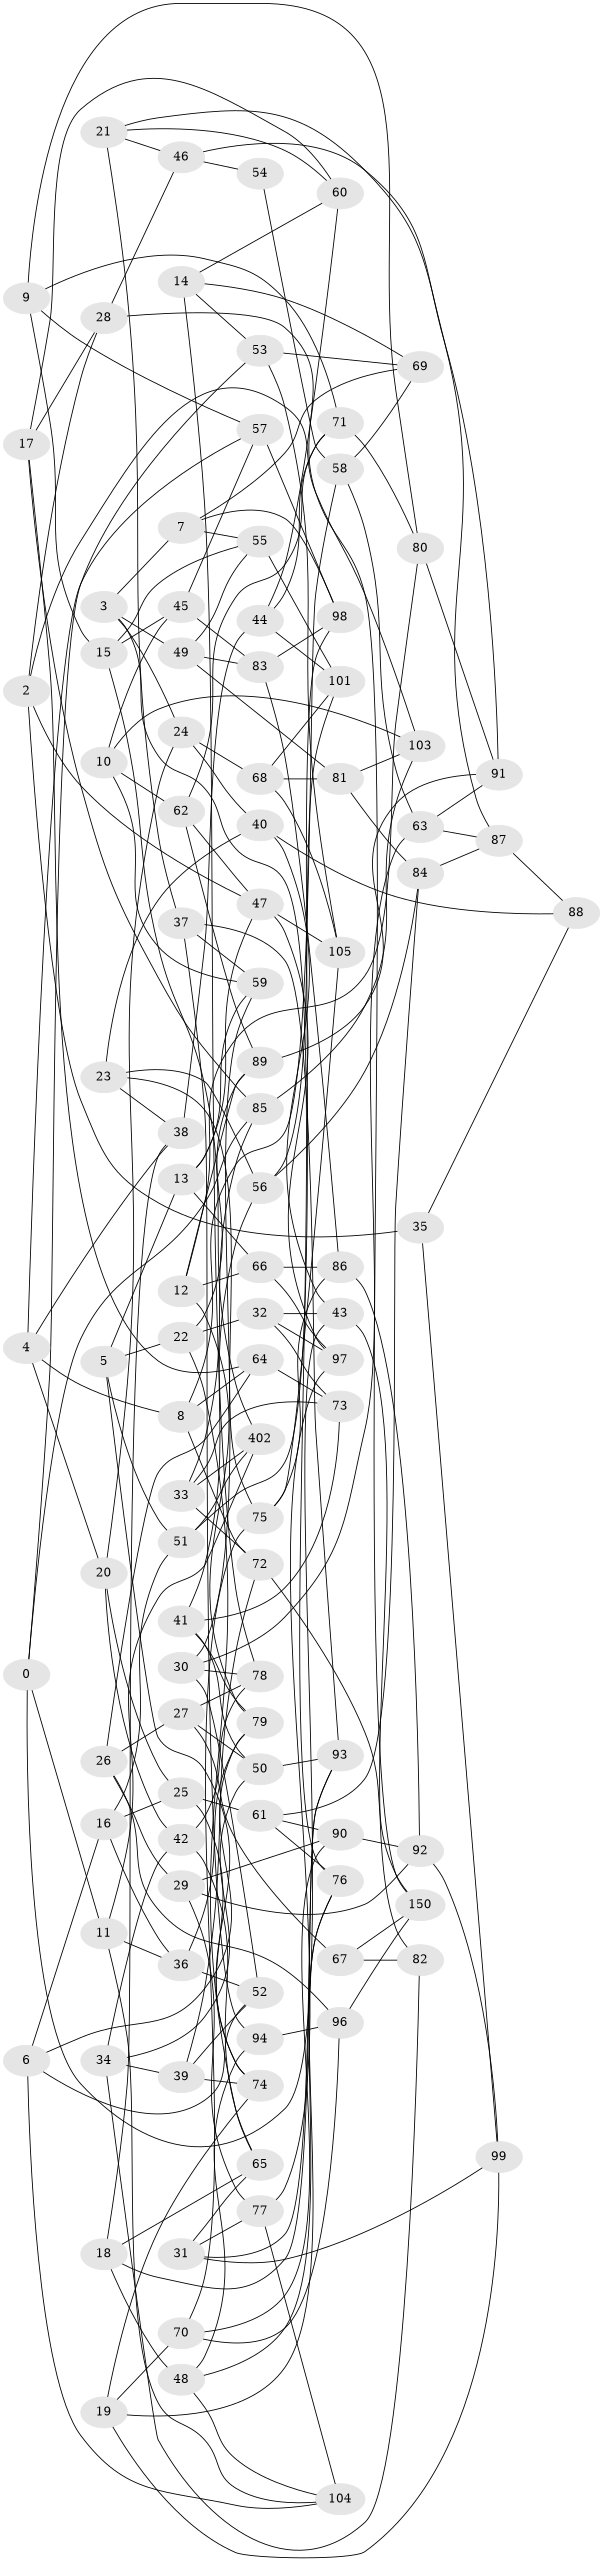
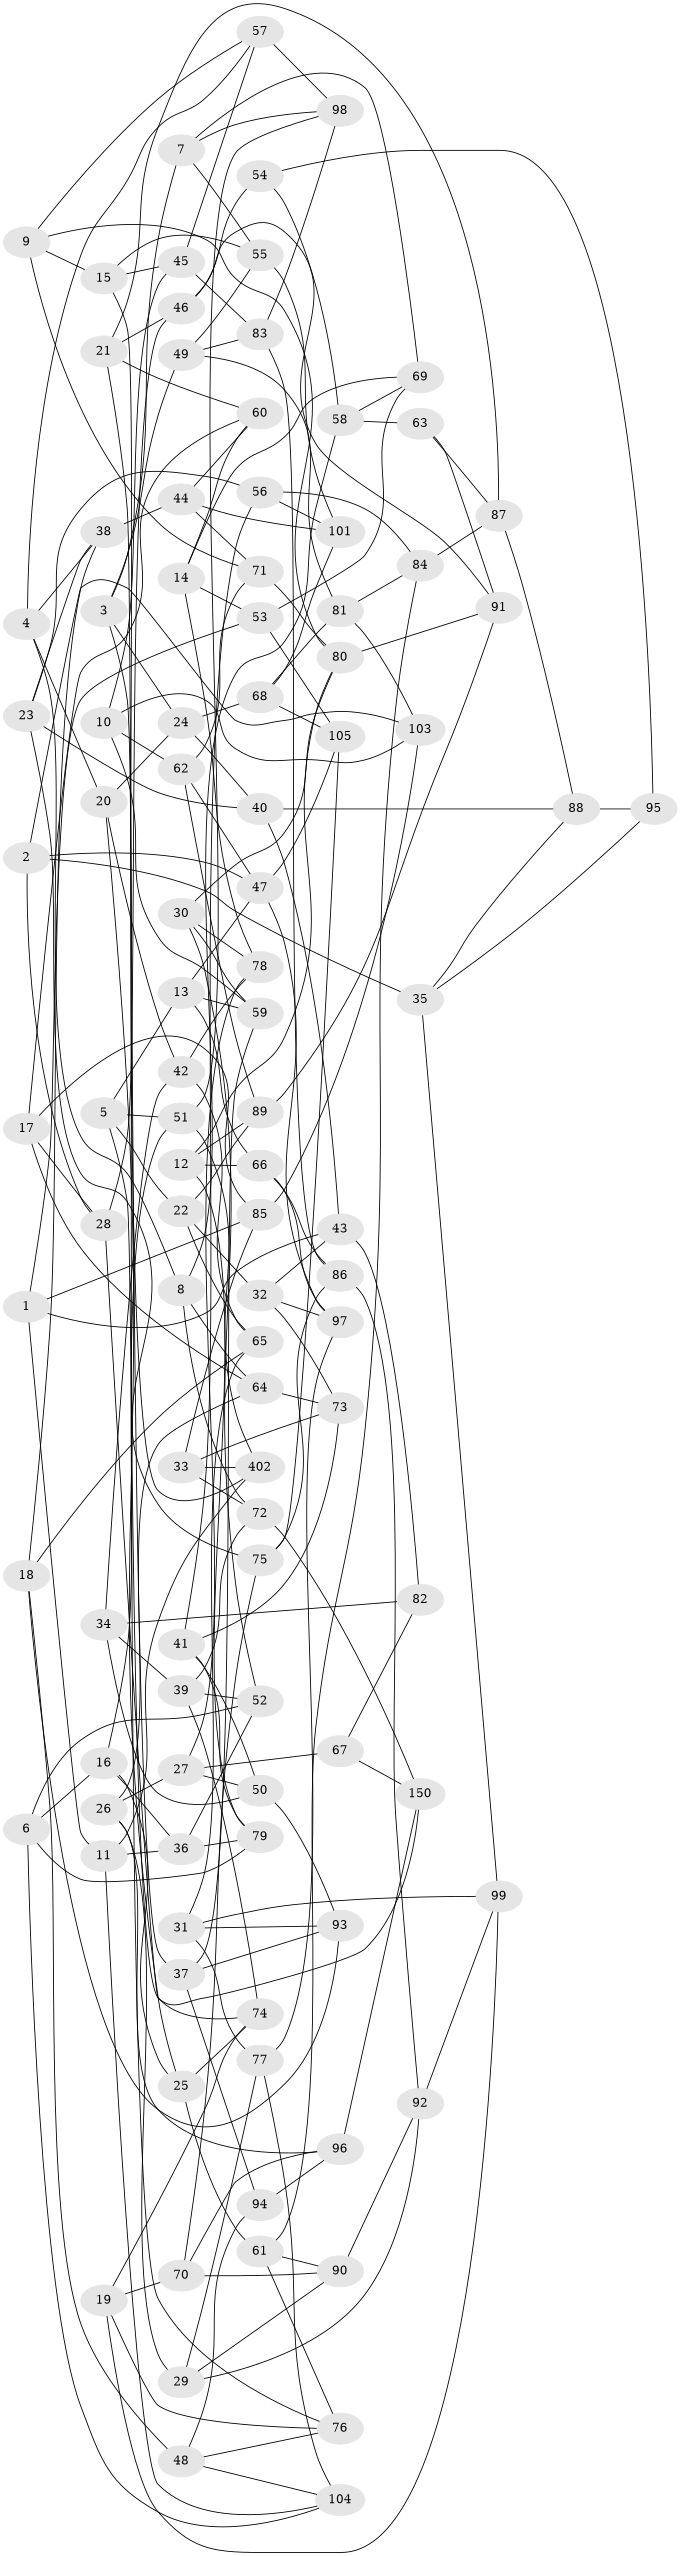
node "95": added
edge "63" -- "30": now "80" -- "30"
node "0": label "0" -> "1"
